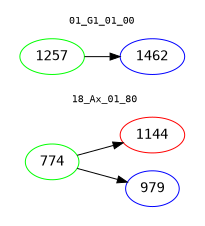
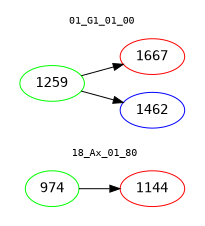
node "1257": label "1257" -> "1259"
node "1667": added
node "774": label "774" -> "974"
node "979": removed
